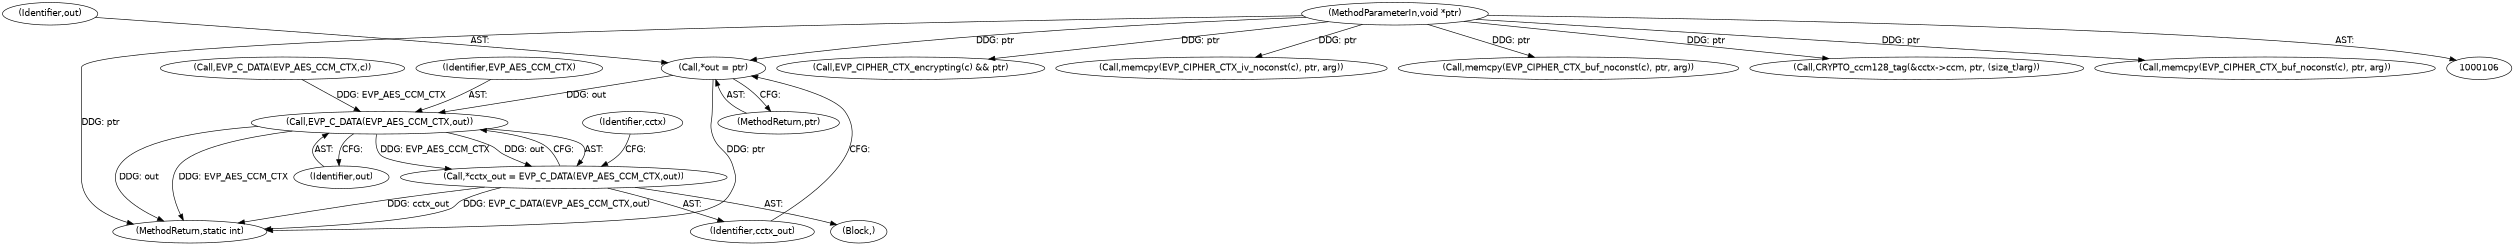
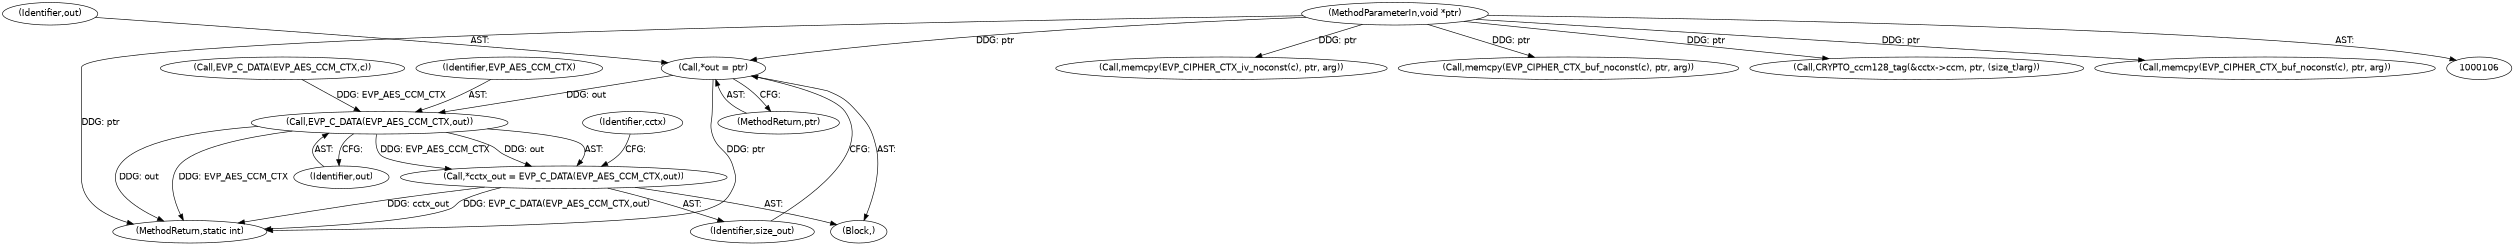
node "(Call,EVP_CIPHER_CTX_encrypting(c) && ptr)": removed
edge "(Call,*out = ptr)" -> "(Block,)": added, label "AST:"
edge "(Call,*cctx_out = EVP_C_DATA(EVP_AES_CCM_CTX,out))" -> "(Call,EVP_C_DATA(EVP_AES_CCM_CTX,out))": removed, label "CFG:"
node "(Identifier,cctx_out)": label "(Identifier,cctx_out)" -> "(Identifier,size_out)"
